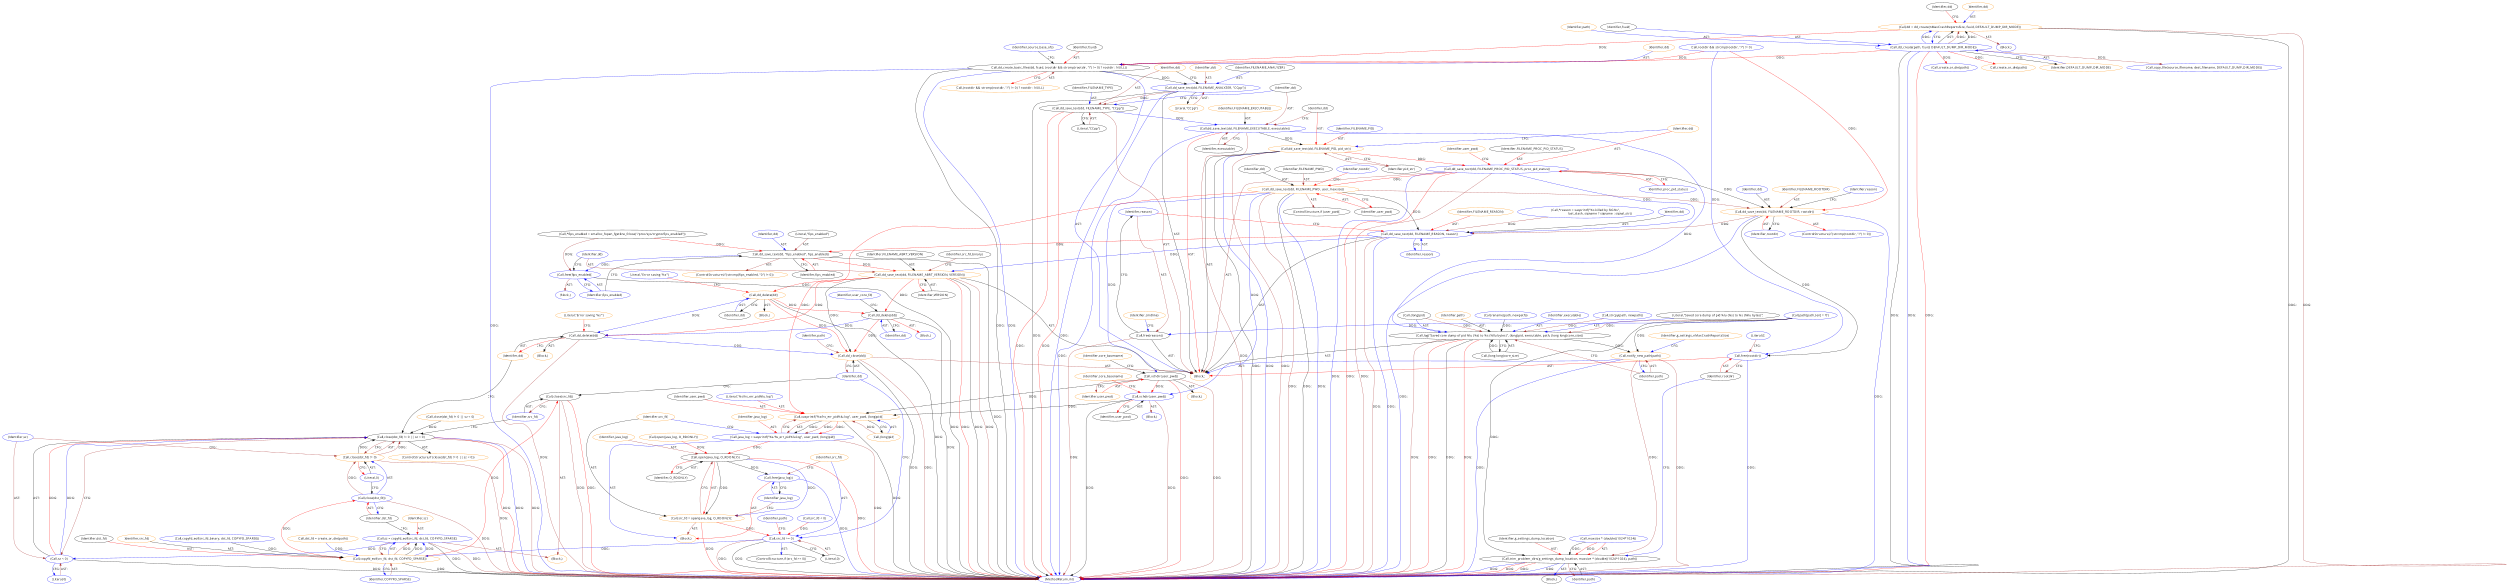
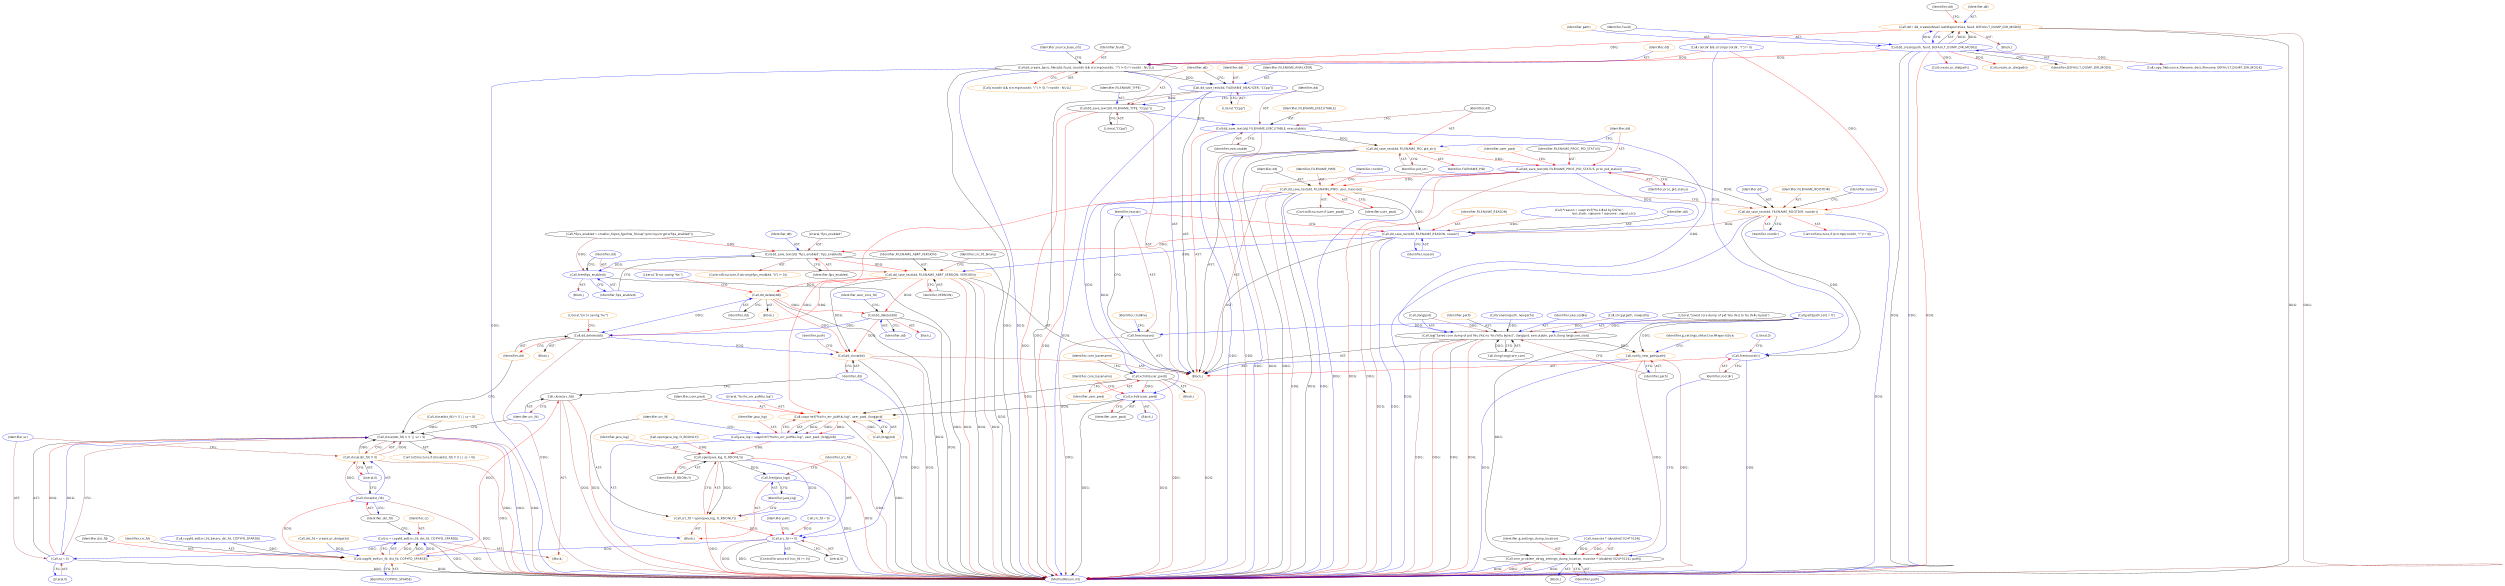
edge "(Identifier,FILENAME_PID)" -> "(Call,dd_save_text(dd, FILENAME_PID, pid_str))": reversed
node "(Identifier,FILENAME_PWD)": color black -> darkorange
edge "(Call,dd_save_text(dd, FILENAME_PWD, user_maxsize))" -> "(Call,dd_save_text(dd, FILENAME_ROOTDIR, rootdir))": label "DDG: " -> "CFG: "
